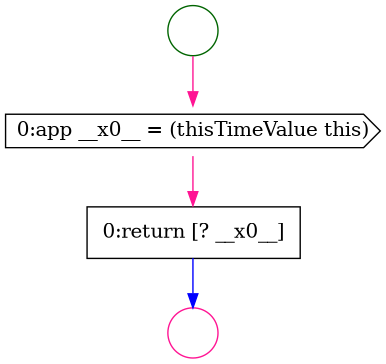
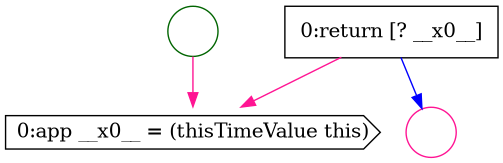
edge "0:app __x0__ = (thisTimeValue this)" -> "0:return [? __x0__]": reversed
